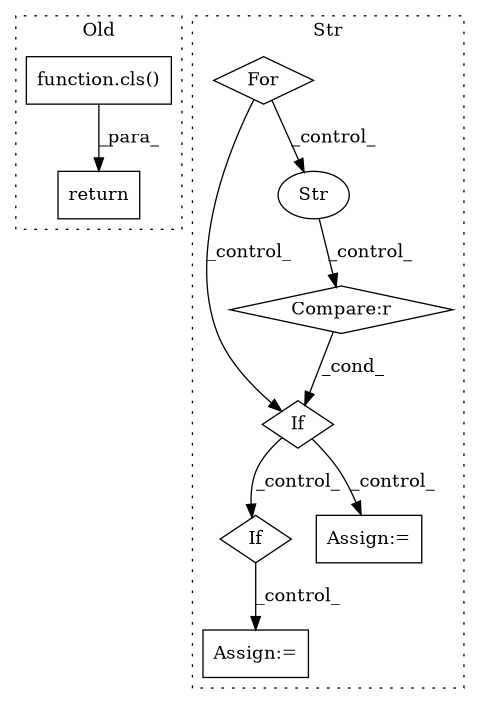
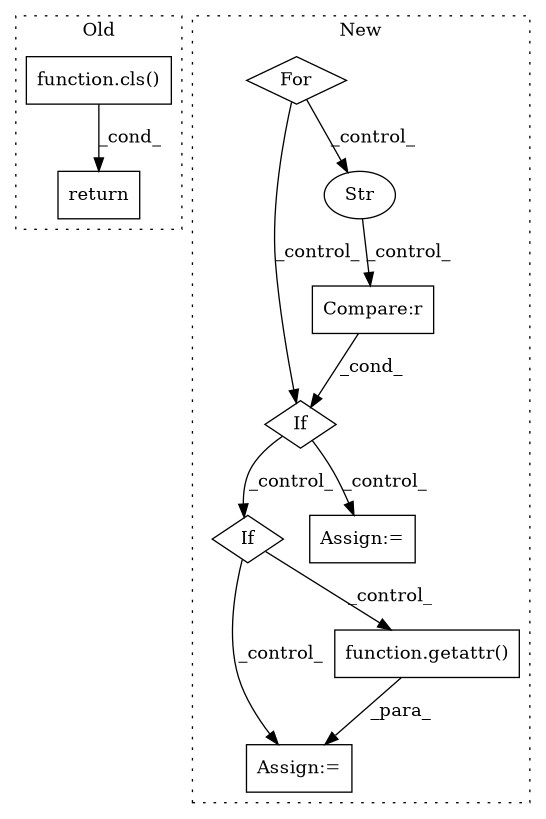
cluster "Str": label "Str" -> "New"
edge "function.cls()" -> "return": label "_para_" -> "_cond_"
node "Compare:r": shape diamond -> box
node "function.getattr()": added
